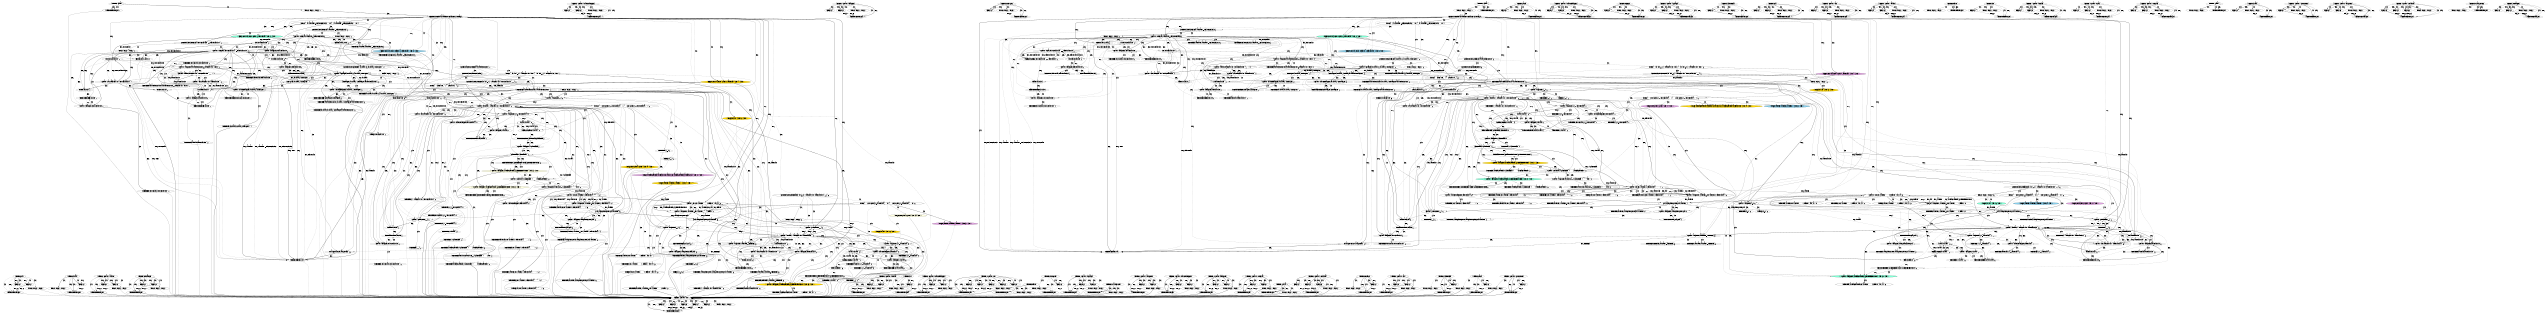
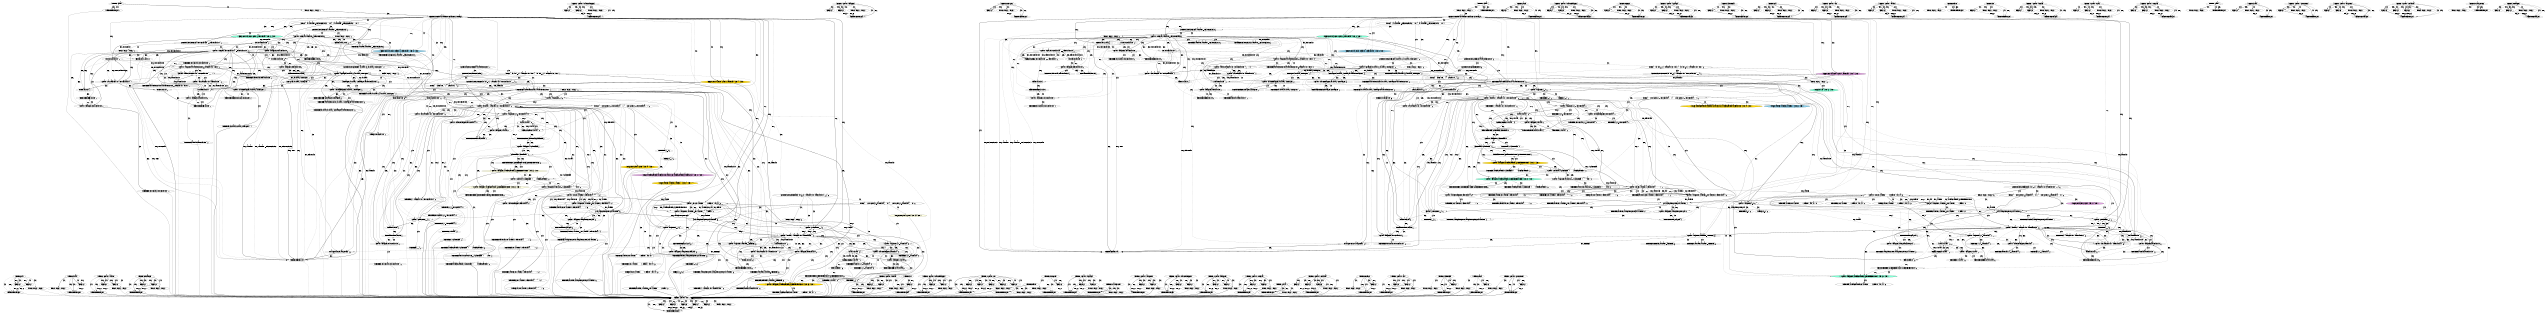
node "<(LOCAL,int i: int)<SUB>16</SUB>>": fillcolor gold -> aquamarine
node "<(LOCAL,const GURL u: GURL)<SUB>17</SUB>>": removed
node "<(LOCAL,int i: int)<SUB>18</SUB>>": removed
node "<(LOCAL,int i: int)<SUB>26</SUB>>": removed
node "<(LOCAL,SaveItem* save_item: SaveItem*)<SUB>29</SUB>>": removed
node "<(LOCAL,SaveItem* save_item: SaveItem*)<SUB>31</SUB>>": removed
node "<(LOCAL,int i: int)<SUB>28</SUB>>": removed
